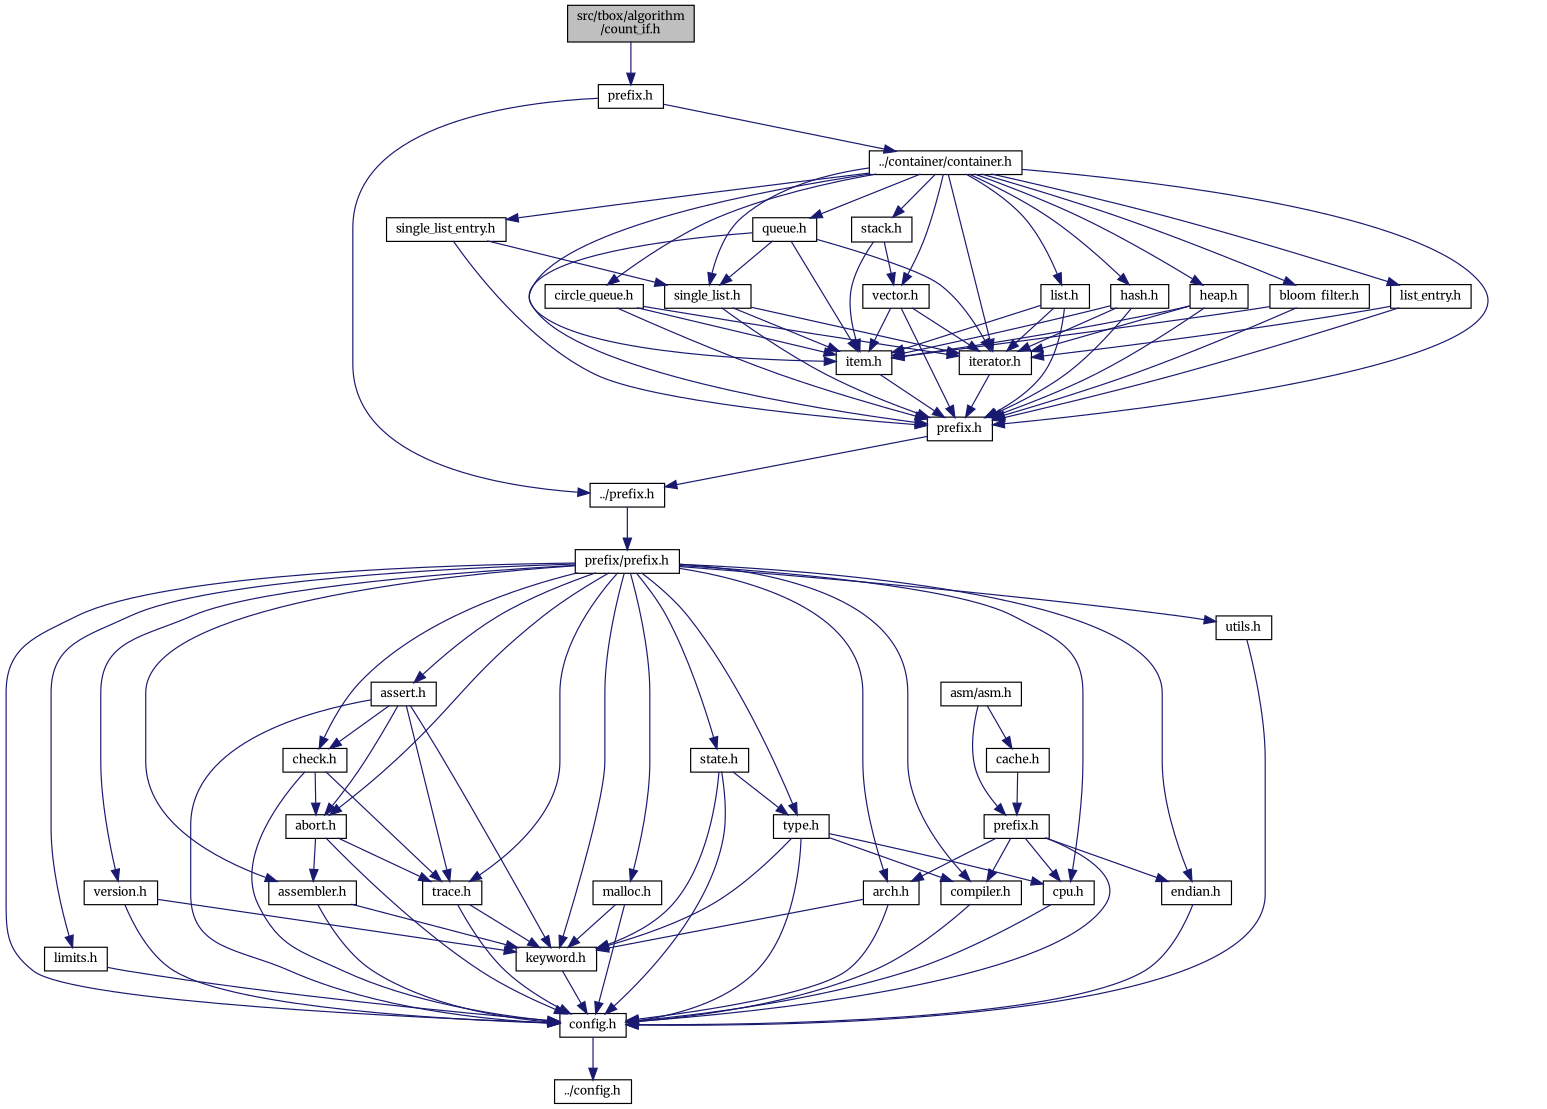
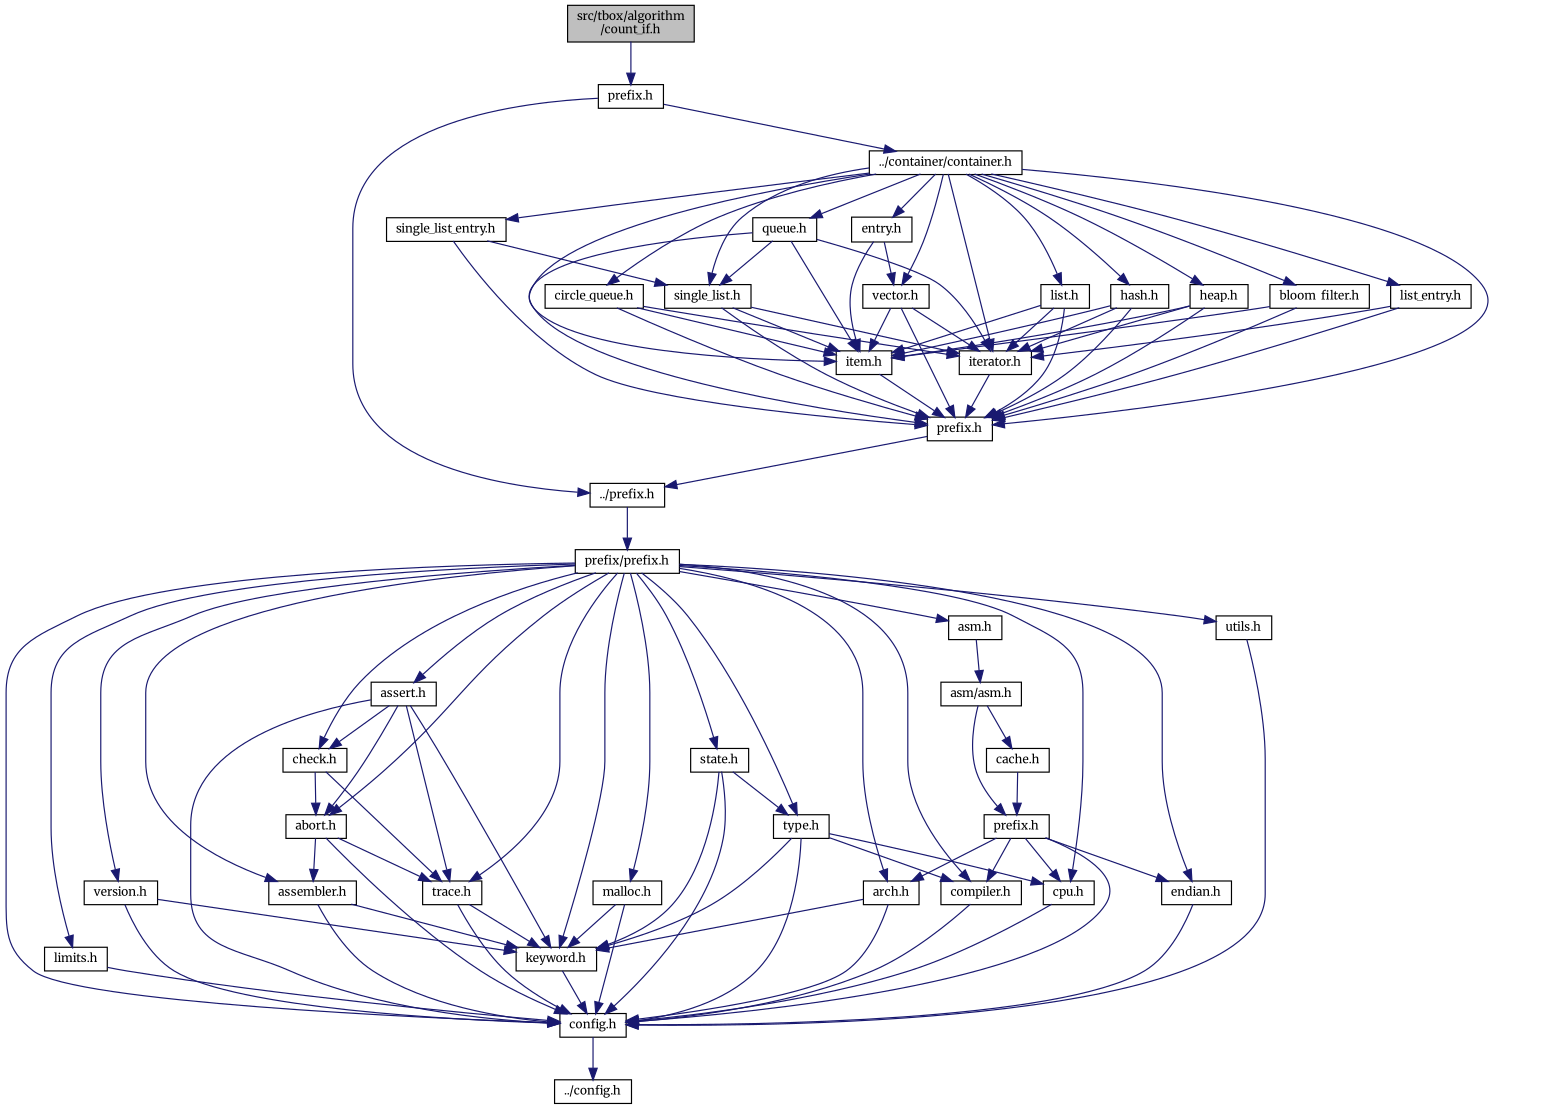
node "stack.h": label "stack.h" -> "entry.h"
node "asm.h": added
edge "check.h" -> "config.h": removed
